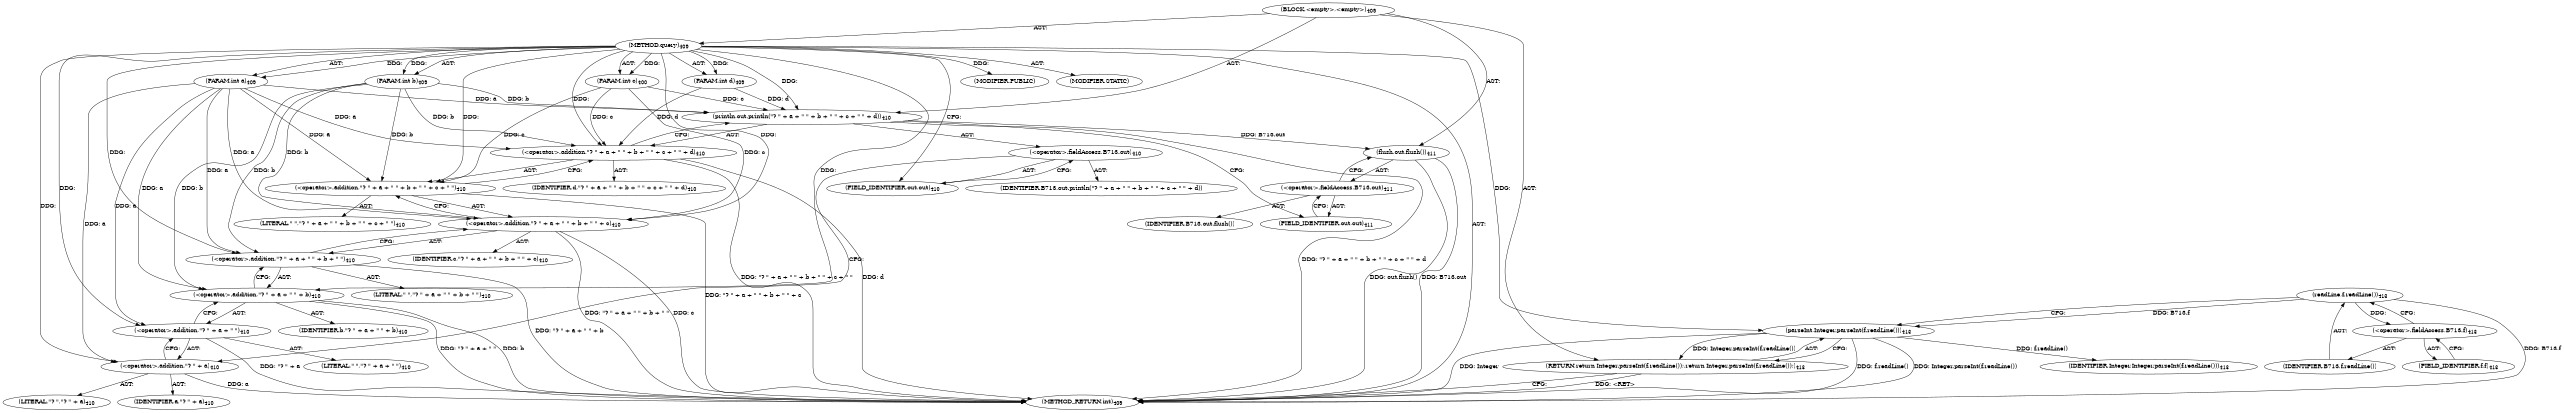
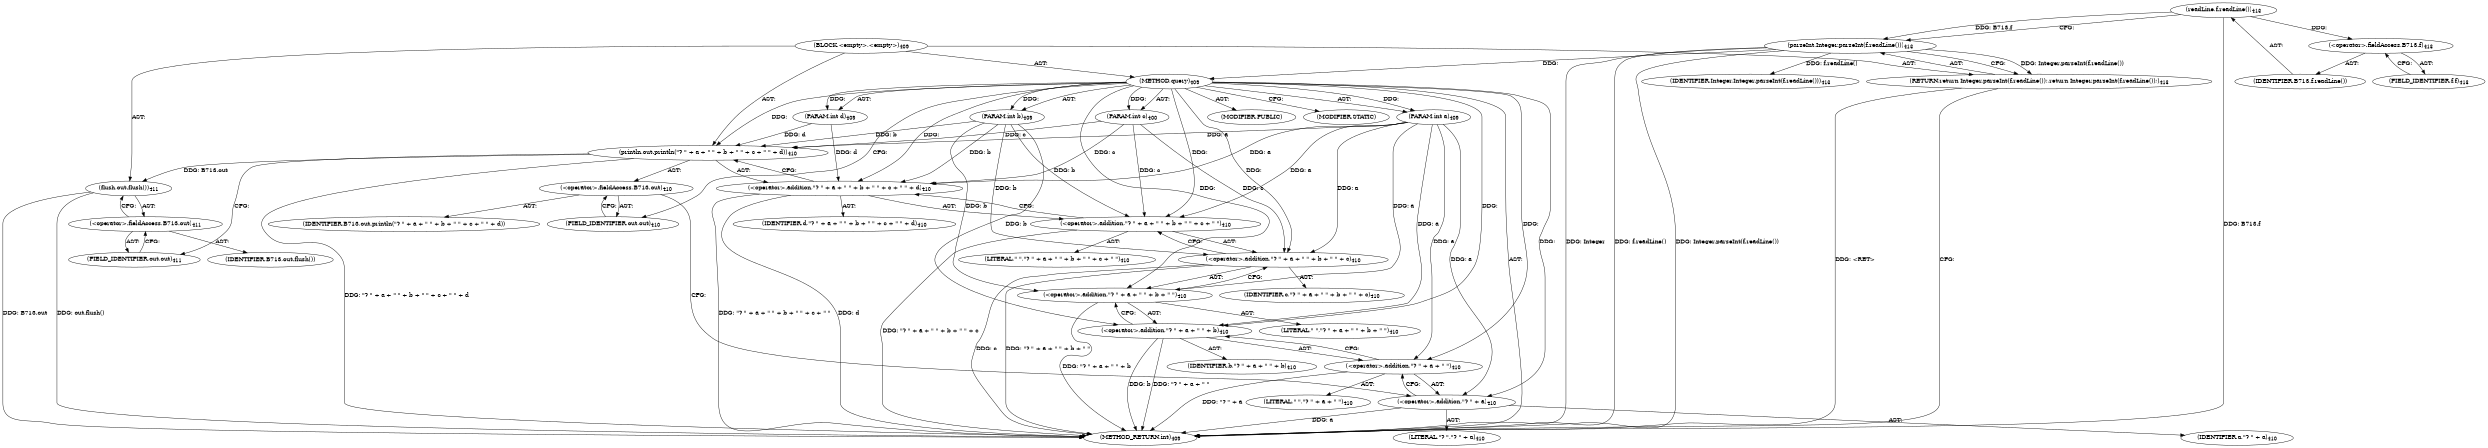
edge "(METHOD,query)" -> "(parseInt,Integer.parseInt(f.readLine()))": reversed
edge "(METHOD,query)" -> "(MODIFIER,PUBLIC)": label "DDG: " -> "AST: "
edge "(METHOD,query)" -> "(MODIFIER,STATIC)": label "AST: " -> "CFG: "
edge "(<operator>.fieldAccess,B713.f)" -> "(readLine,f.readLine())": removed, label "CFG:"
